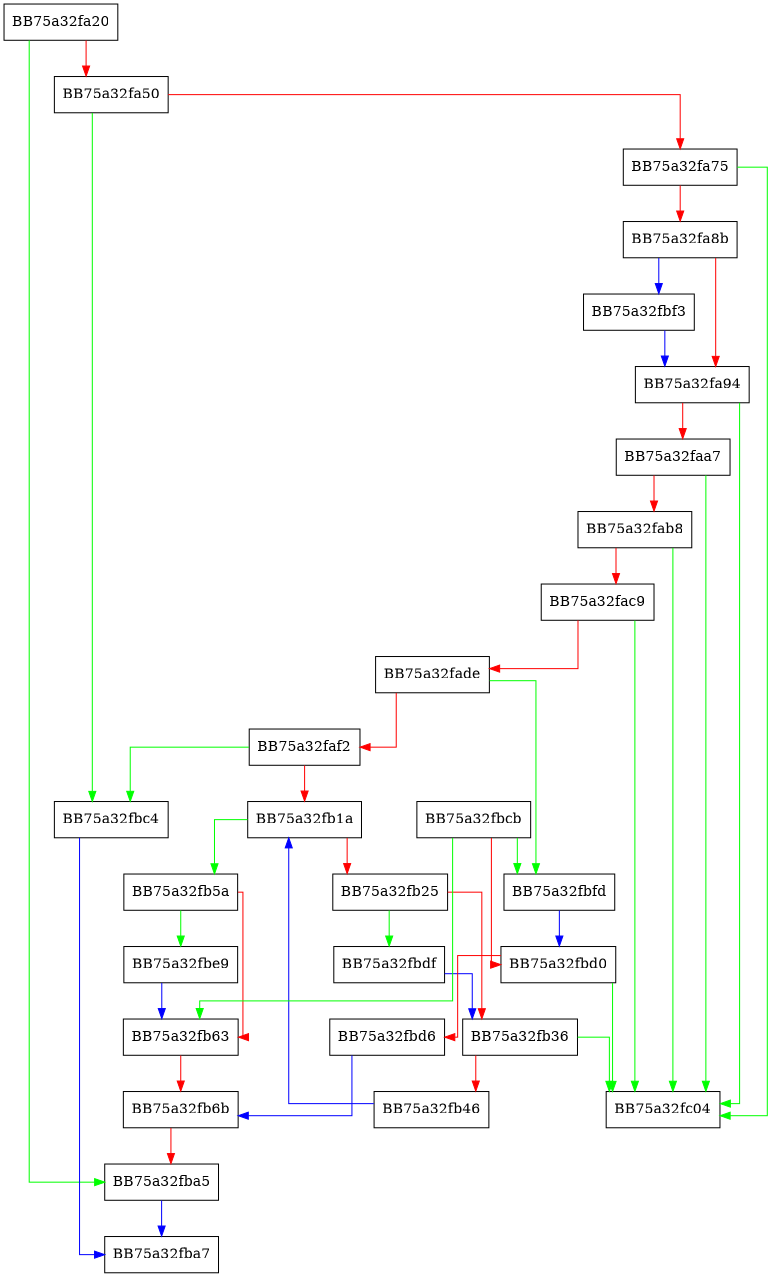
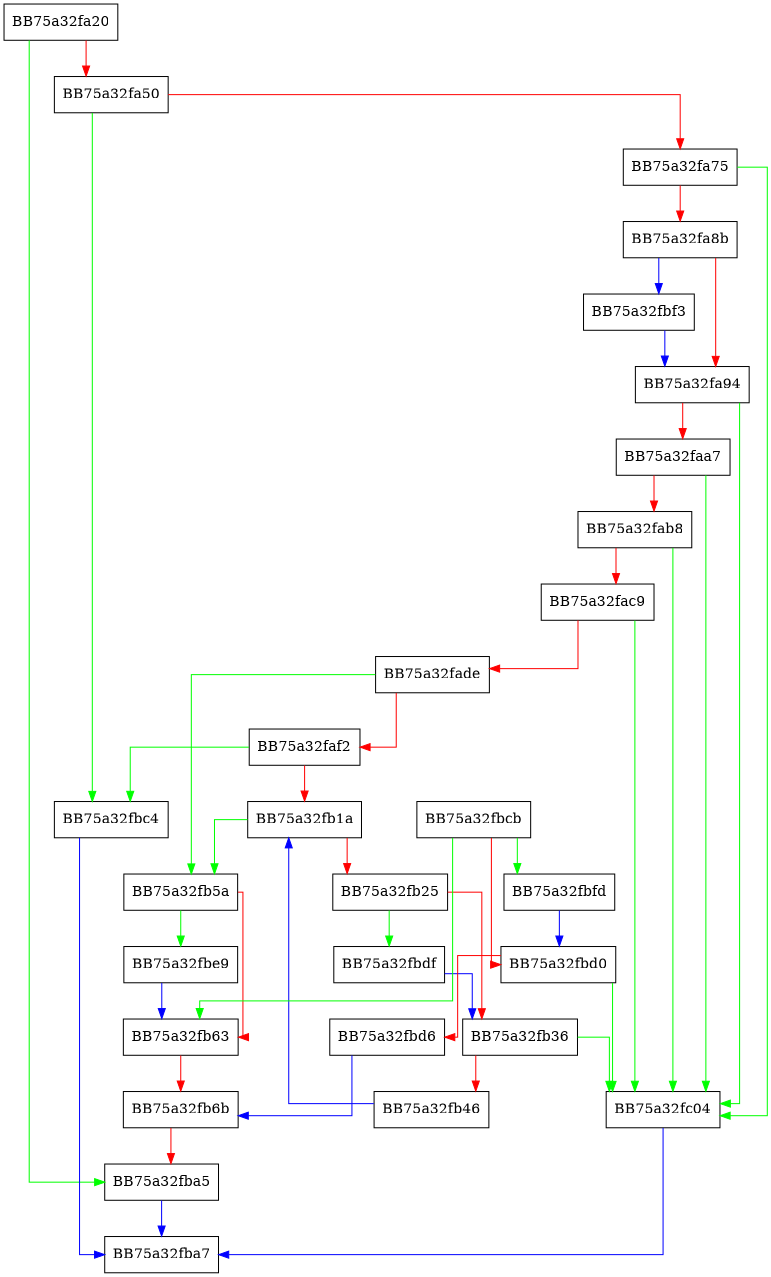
edge "BB75a32fade" -> "BB75a32fbfd": now "BB75a32fade" -> "BB75a32fb5a"
edge "BB75a32fc04" -> "BB75a32fba7": added
